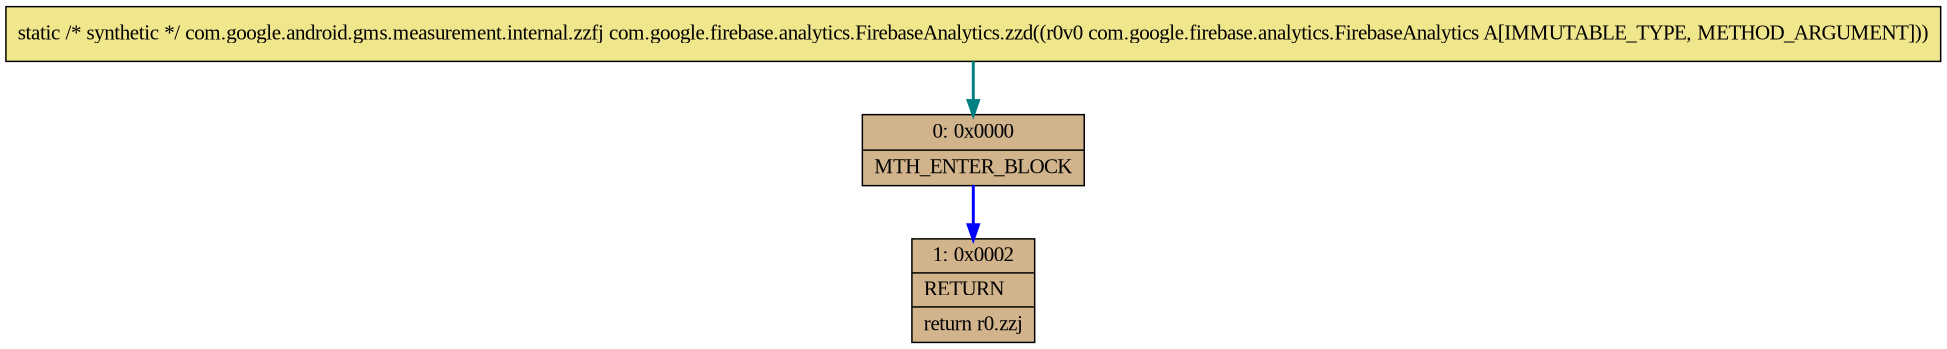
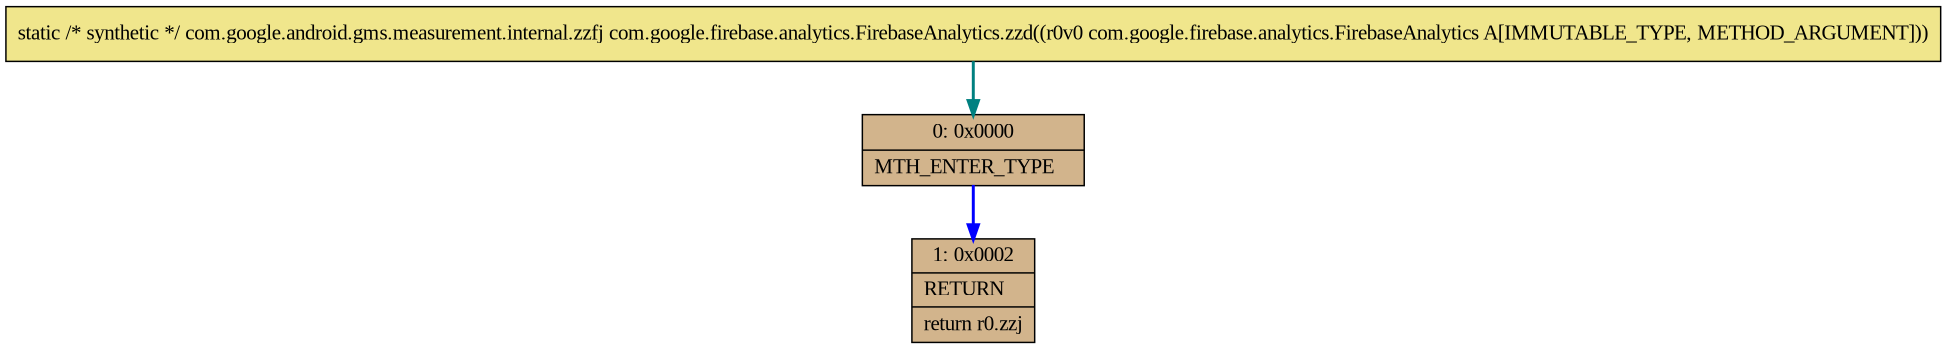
node "0: 0x0000": text "MTH_ENTER_BLOCK" -> "MTH_ENTER_TYPE"
